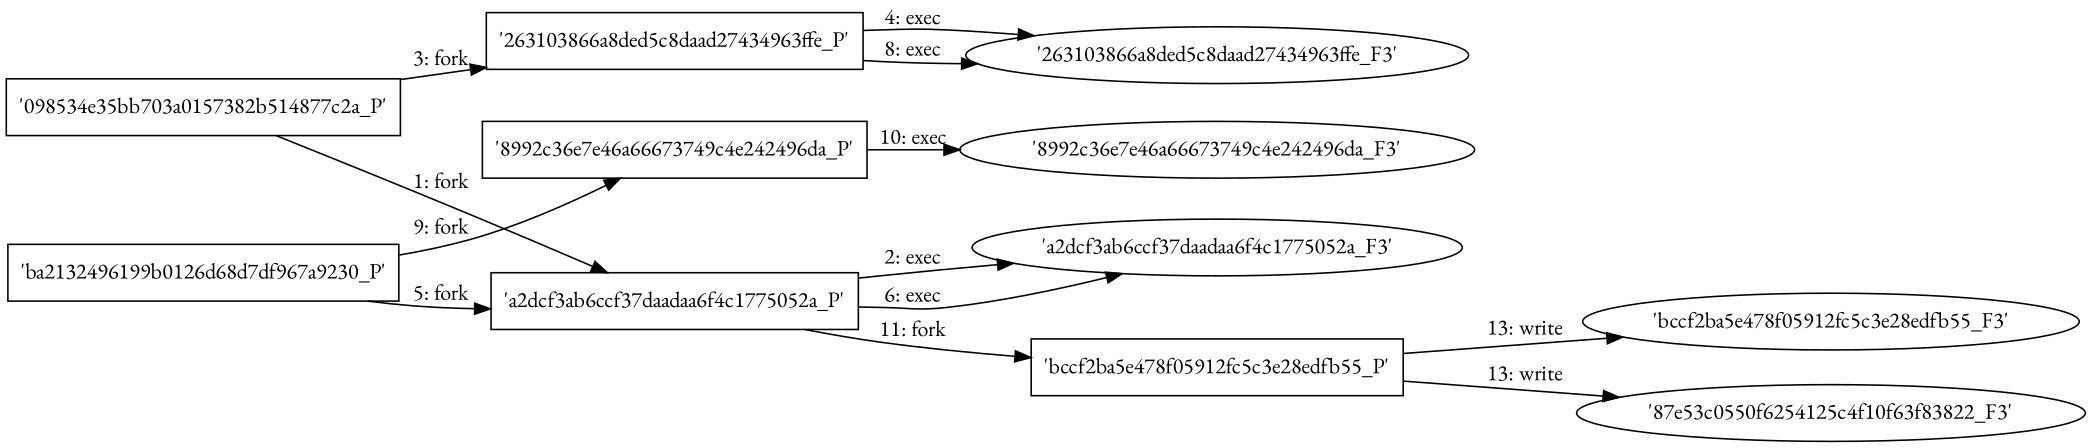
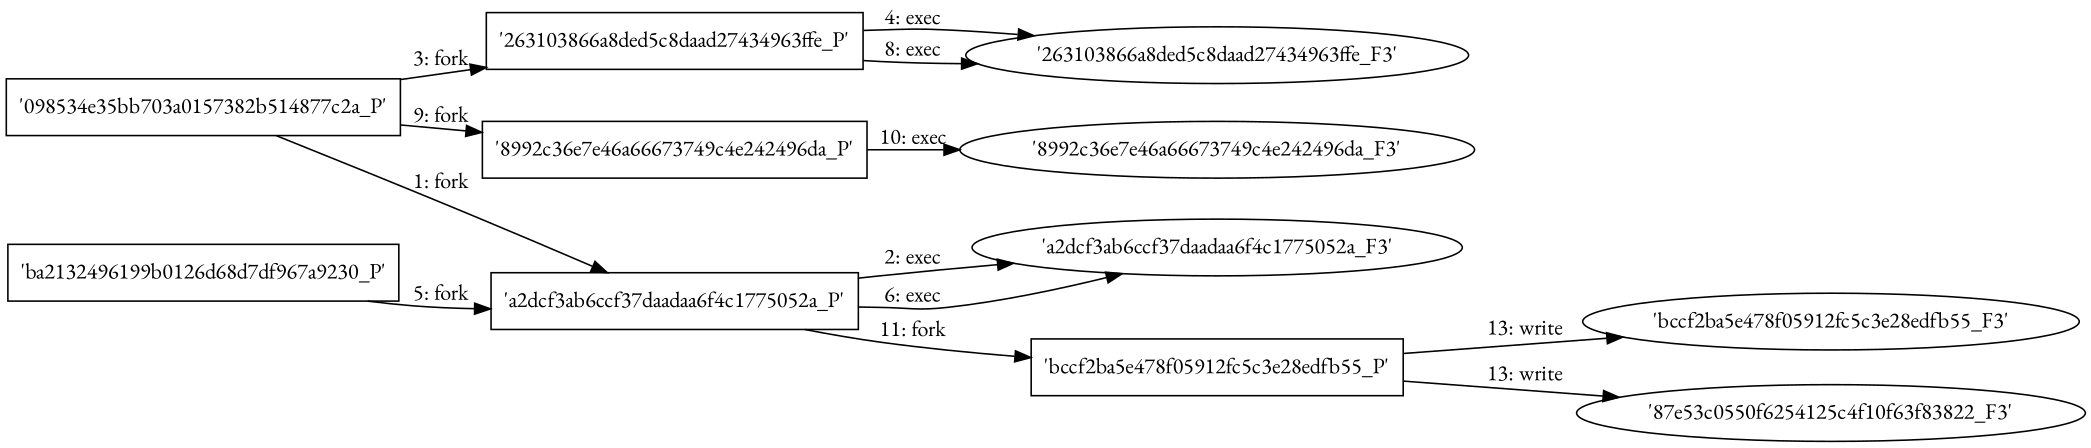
edge "'ba2132496199b0126d68d7df967a9230_P'" -> "'8992c36e7e46a66673749c4e242496da_P'": now "'098534e35bb703a0157382b514877c2a_P'" -> "'8992c36e7e46a66673749c4e242496da_P'"
